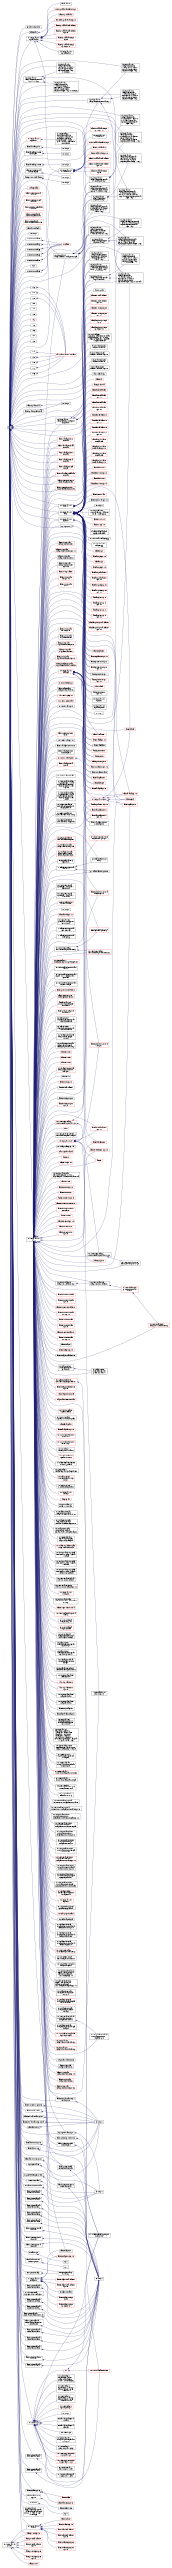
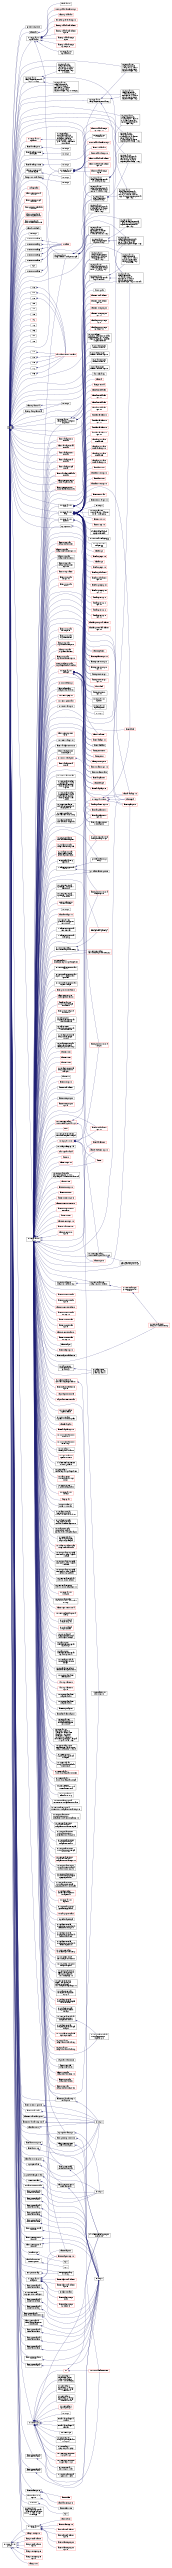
node "test_equal_binary_exception _async": label "test_equal_binary_exception _async" -> "test_equal_profile_exception _async"
node "hpx::lcos::local::counting _transform_var::wait": label "hpx::lcos::local::counting _transform_var::wait" -> "hpx::lcos::local::counting _semaphore_var::wait"
node "test_for_loop_n_idx": label "test_for_loop_n_idx" -> "test_simple_loop_n_idx"
node "test_wait_for_all_from _list_iterators": label "test_wait_for_all_from _list_iterators" -> "test_wait_for_all_from _segment_iterators"
